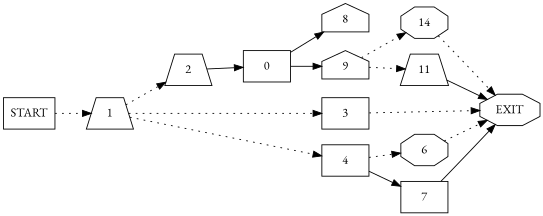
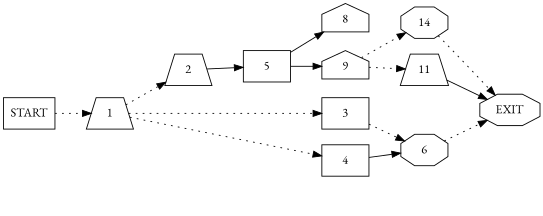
node "0": label "0" -> "5"
edge "3" -> "EXIT": now "3" -> "6"
edge "4" -> "6": style dotted -> solid
node "7": removed
